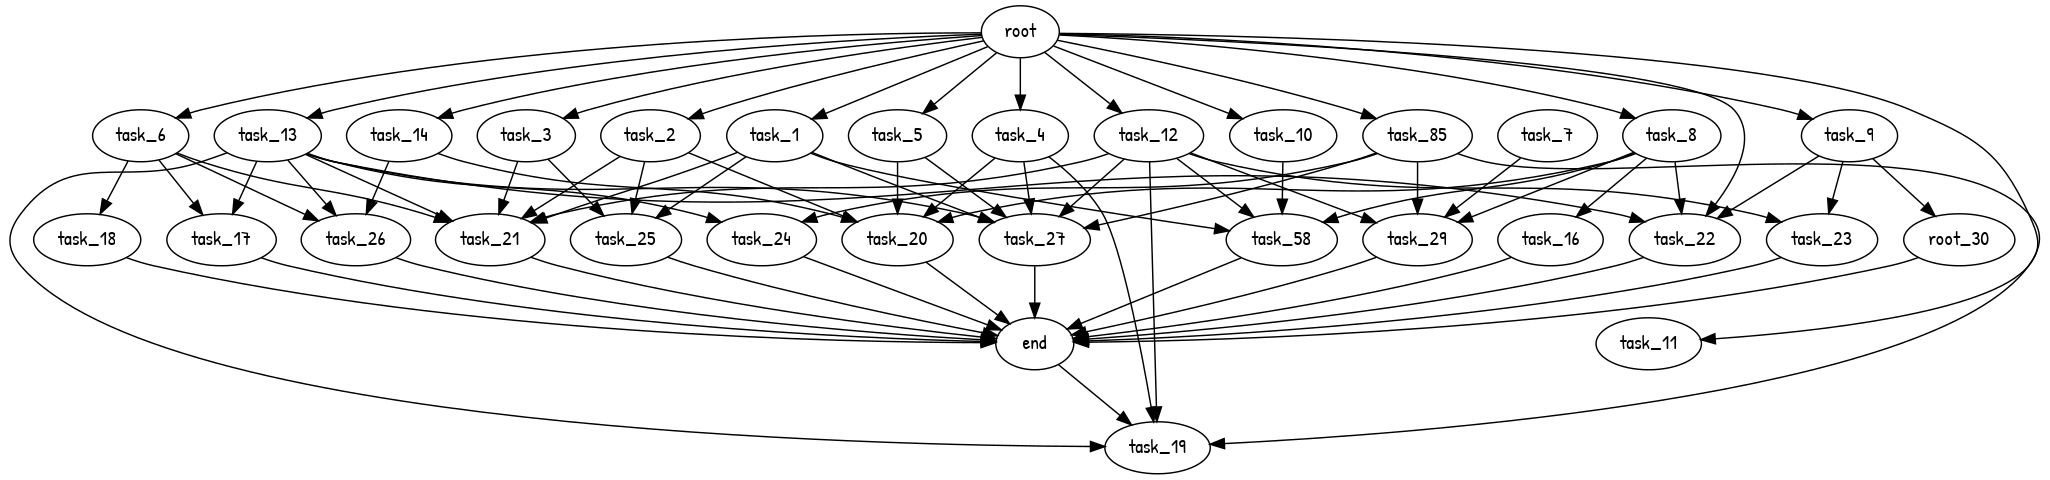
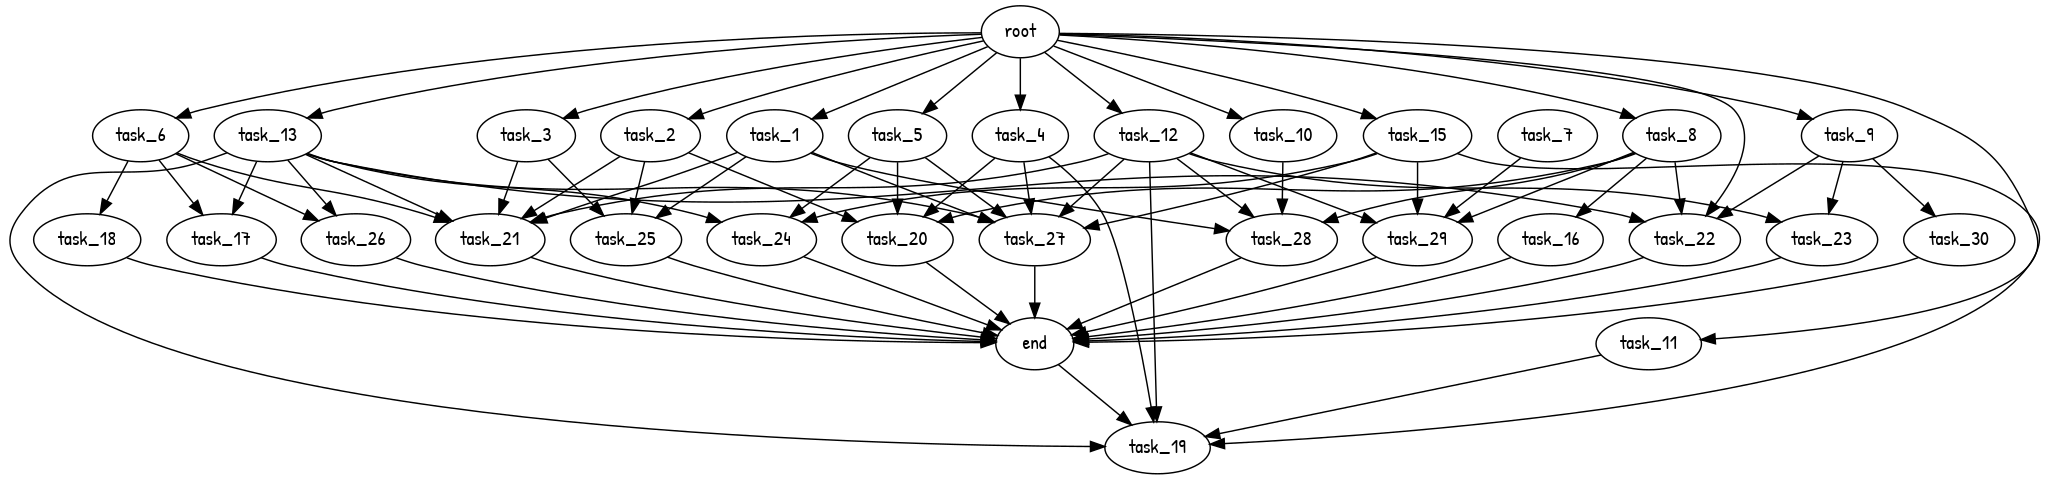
node "task_14": removed
node "task_85": label "task_85" -> "task_15"
edge "task_5" -> "task_24": added
node "task_58": label "task_58" -> "task_28"
node "root_30": label "root_30" -> "task_30"
edge "task_11" -> "task_19": added
